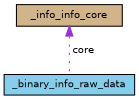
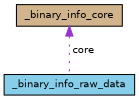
node "_info_info_core": label "_info_info_core" -> "_binary_info_core"
